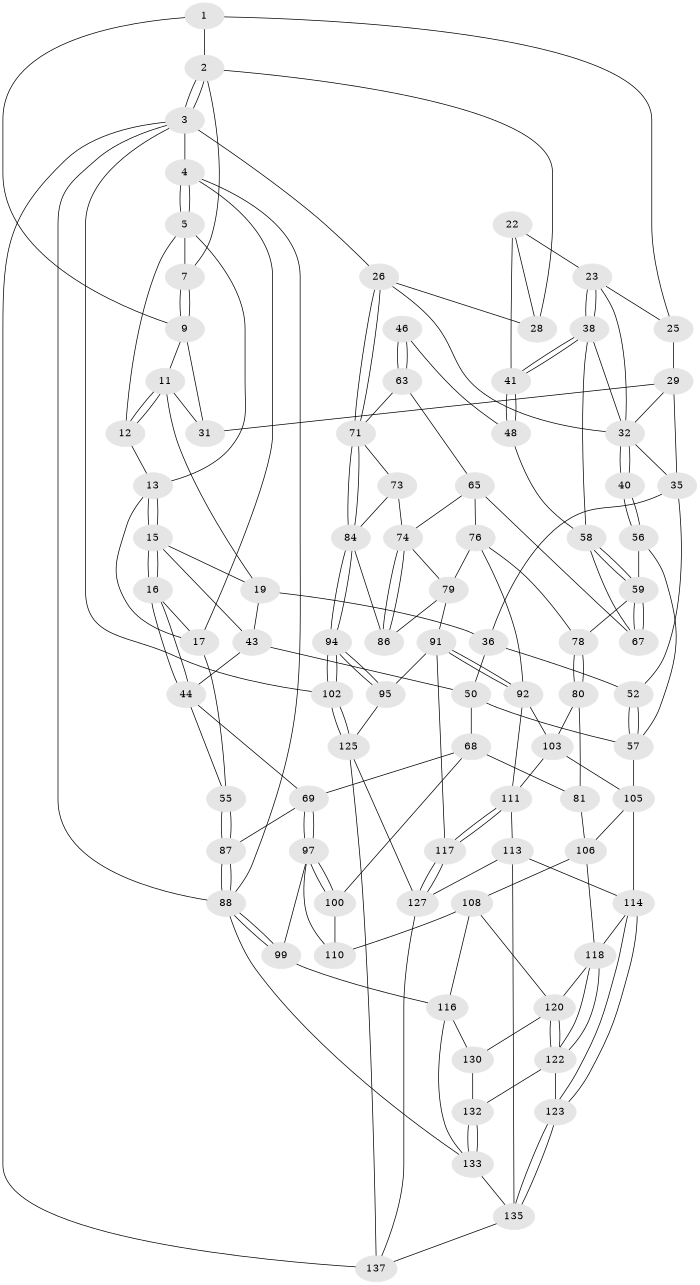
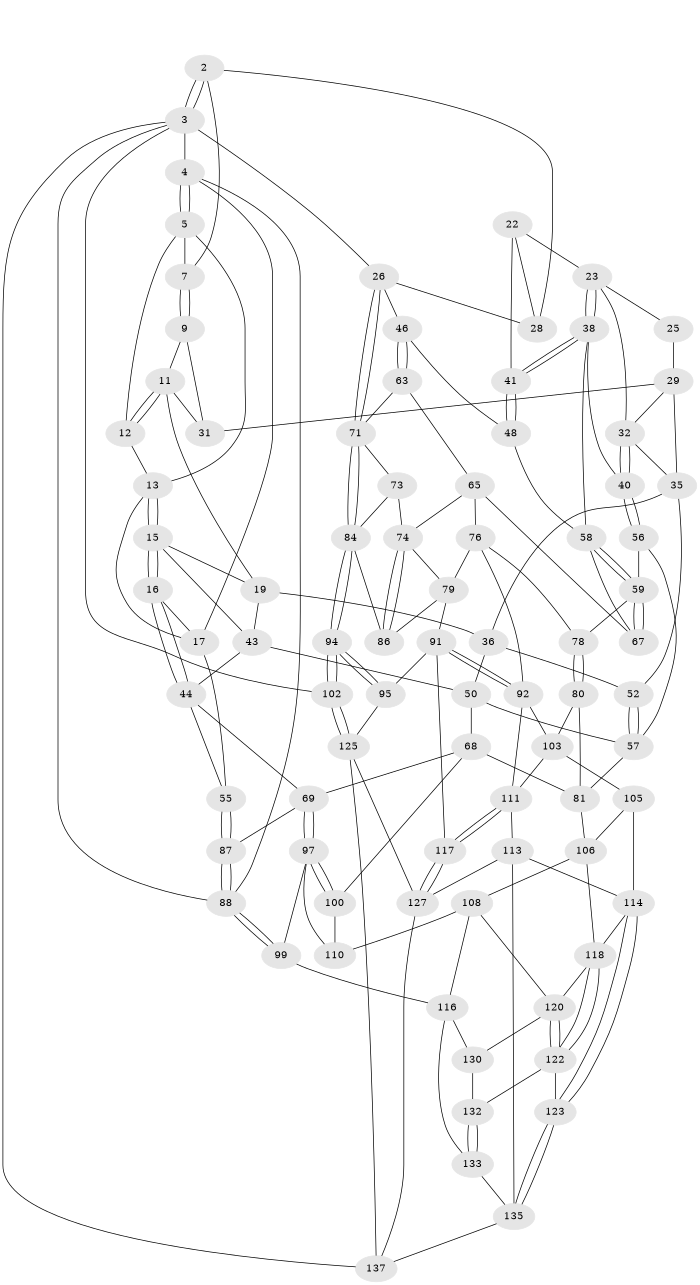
node "1": removed
edge "38" -- "32": now "38" -- "40"
edge "26" -- "32": now "26" -- "46"
edge "57" -- "105": now "57" -- "81"
edge "88" -- "133": removed
